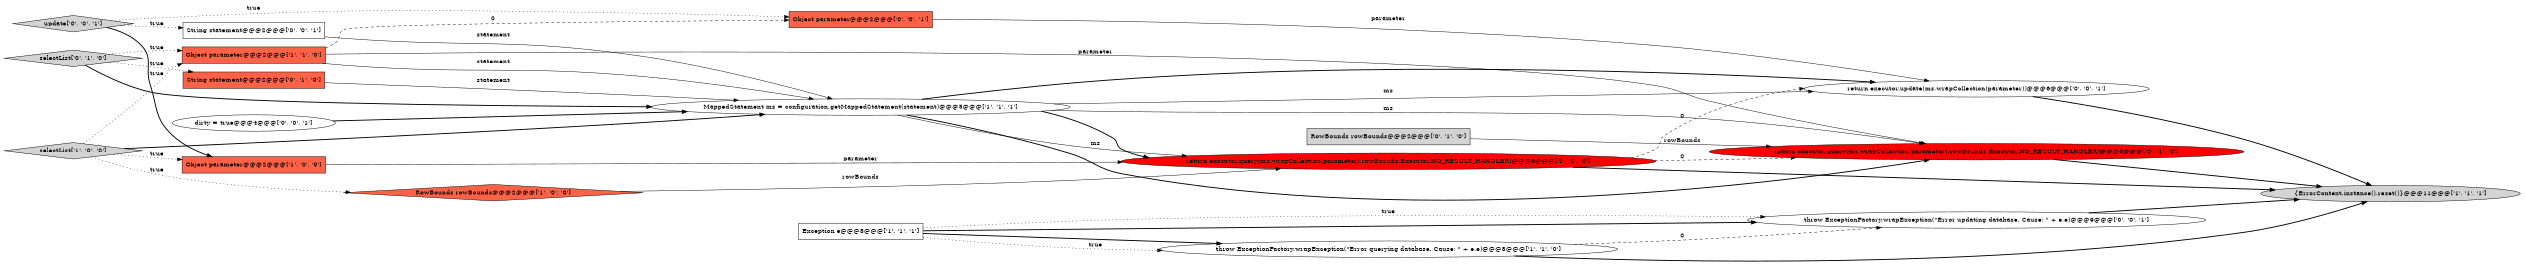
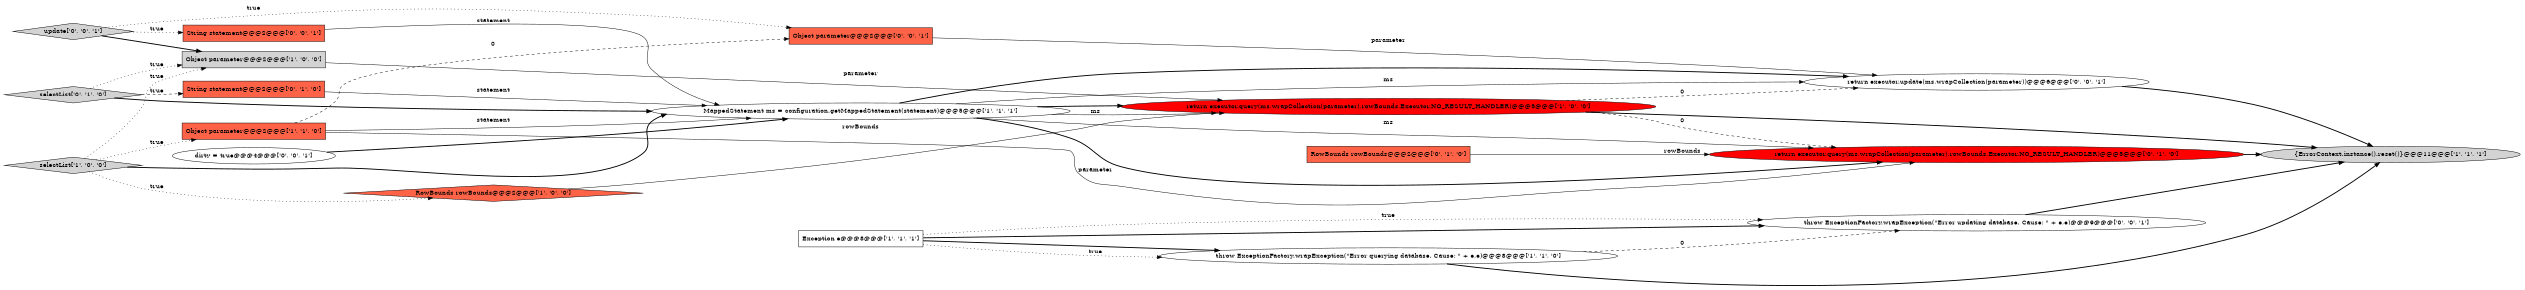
node "String statement@@@2@@@['0', '0', '1']": fillcolor white -> tomato
edge "selectList['0', '1', '0']" -> "Object parameter@@@2@@@['1', '1', '0']": now "selectList['0', '1', '0']" -> "Object parameter@@@2@@@['1', '0', '0']"
edge "selectList['0', '1', '0']" -> "String statement@@@2@@@['0', '1', '0']": style dotted -> dashed
node "RowBounds rowBounds@@@2@@@['0', '1', '0']": fillcolor lightgray -> tomato
node "Object parameter@@@2@@@['1', '0', '0']": fillcolor tomato -> lightgray
